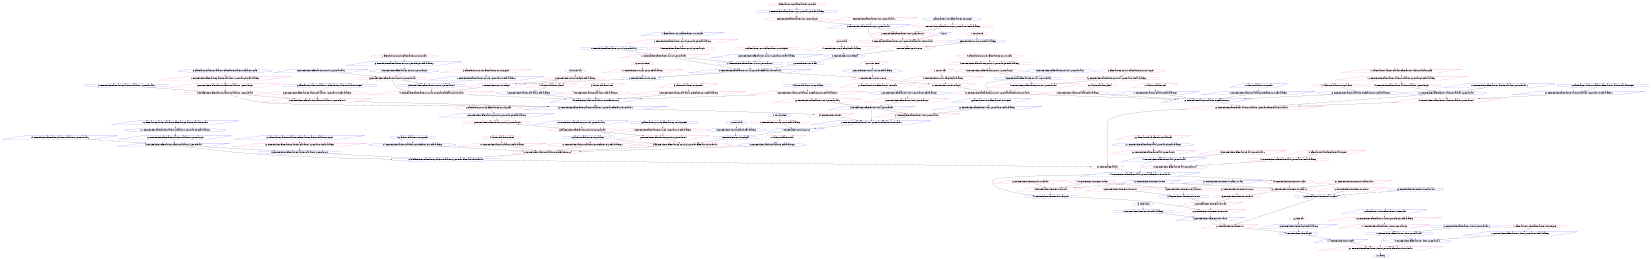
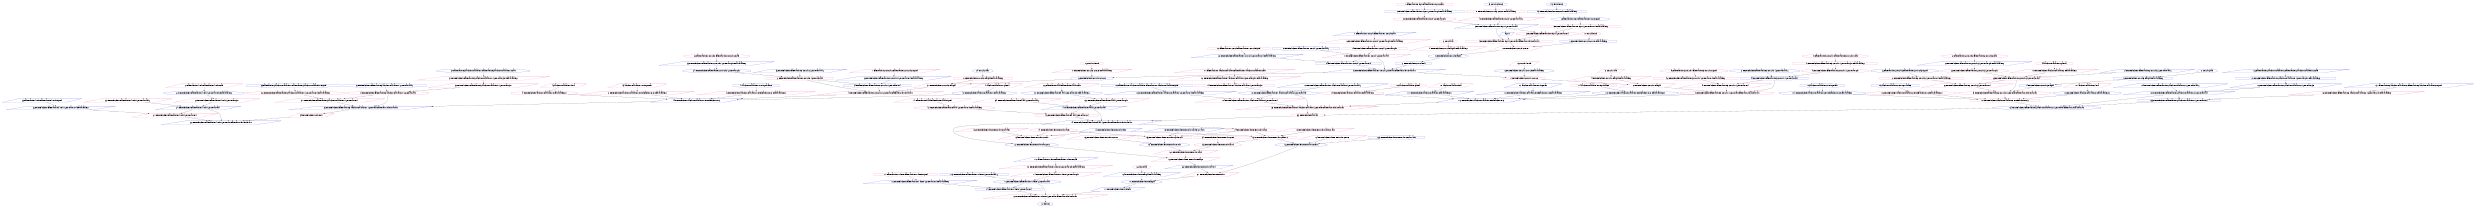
node "71 ResnetBlockTest/conv2d_3/Conv2D": removed
edge "149 ResnetBlockTest/dense/Tensordot/Shape" -> "153 ResnetBlockTest/dense/Tensordot/GatherV2_1": added
edge "100 ResnetBlockTest/batch_normalization_2/ReadVariableOp" -> "107 ResnetBlockTest/batch_normalization_2/FusedBatchNormV3": now "100 ResnetBlockTest/batch_normalization_2/ReadVariableOp" -> "85 ResnetBlockTest/FakeQuantize_6/conv2d_3/SymmQuant/add"
node "162 ResnetBlockTest/dense/Tensordot/Tensordot": label "162 ResnetBlockTest/dense/Tensordot/Tensordot" -> "162 ResnetBlockTest/dense/Tensordot/Reshape"
edge "146 ResnetBlockTest/dense/Tensordot/ReadVariableOp" -> "163 ResnetBlockTest/dense/Tensordot/MatMul": removed
